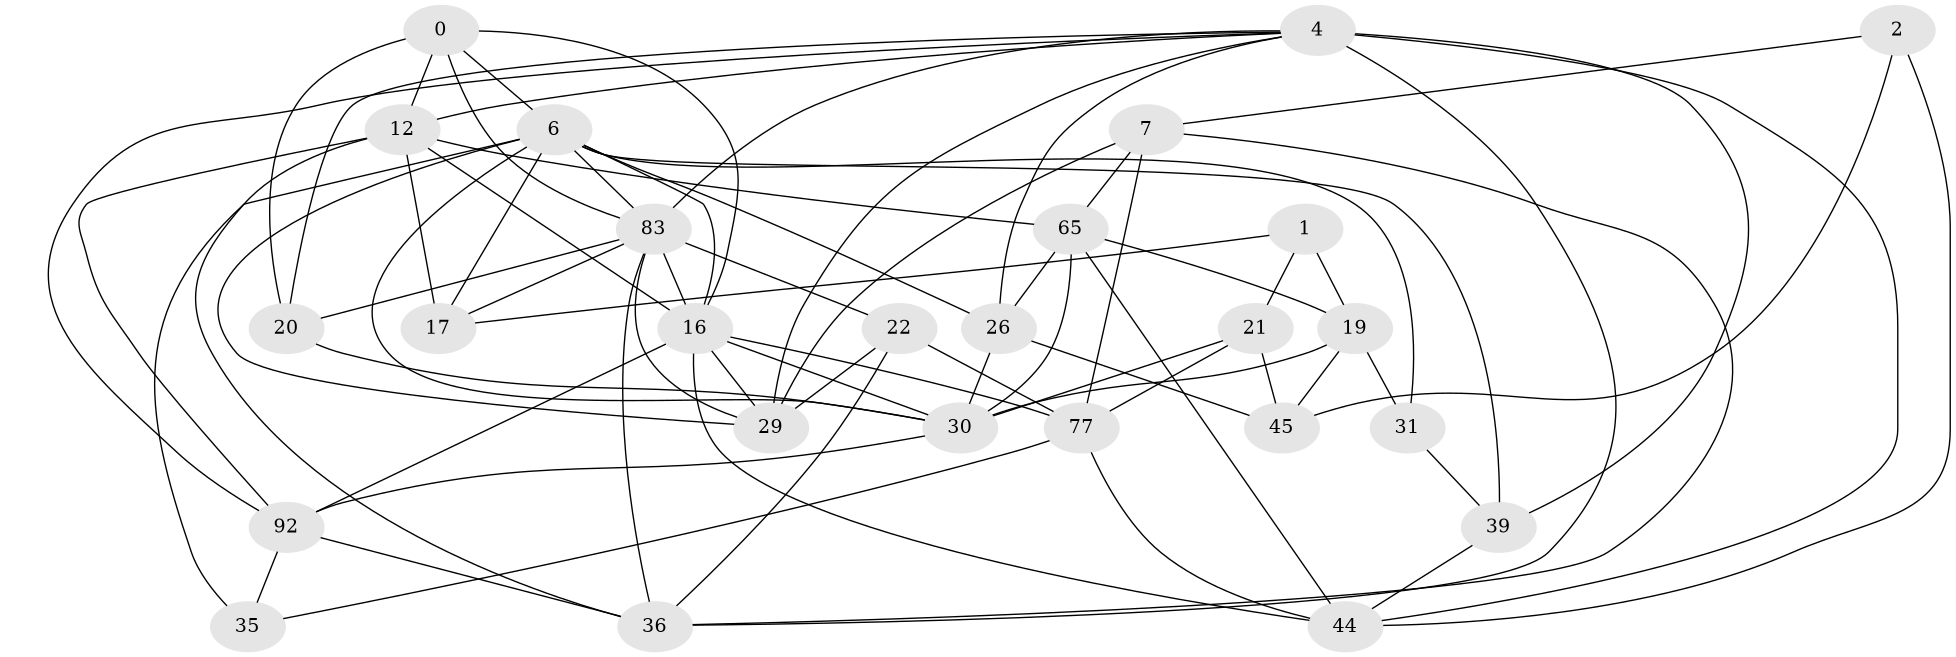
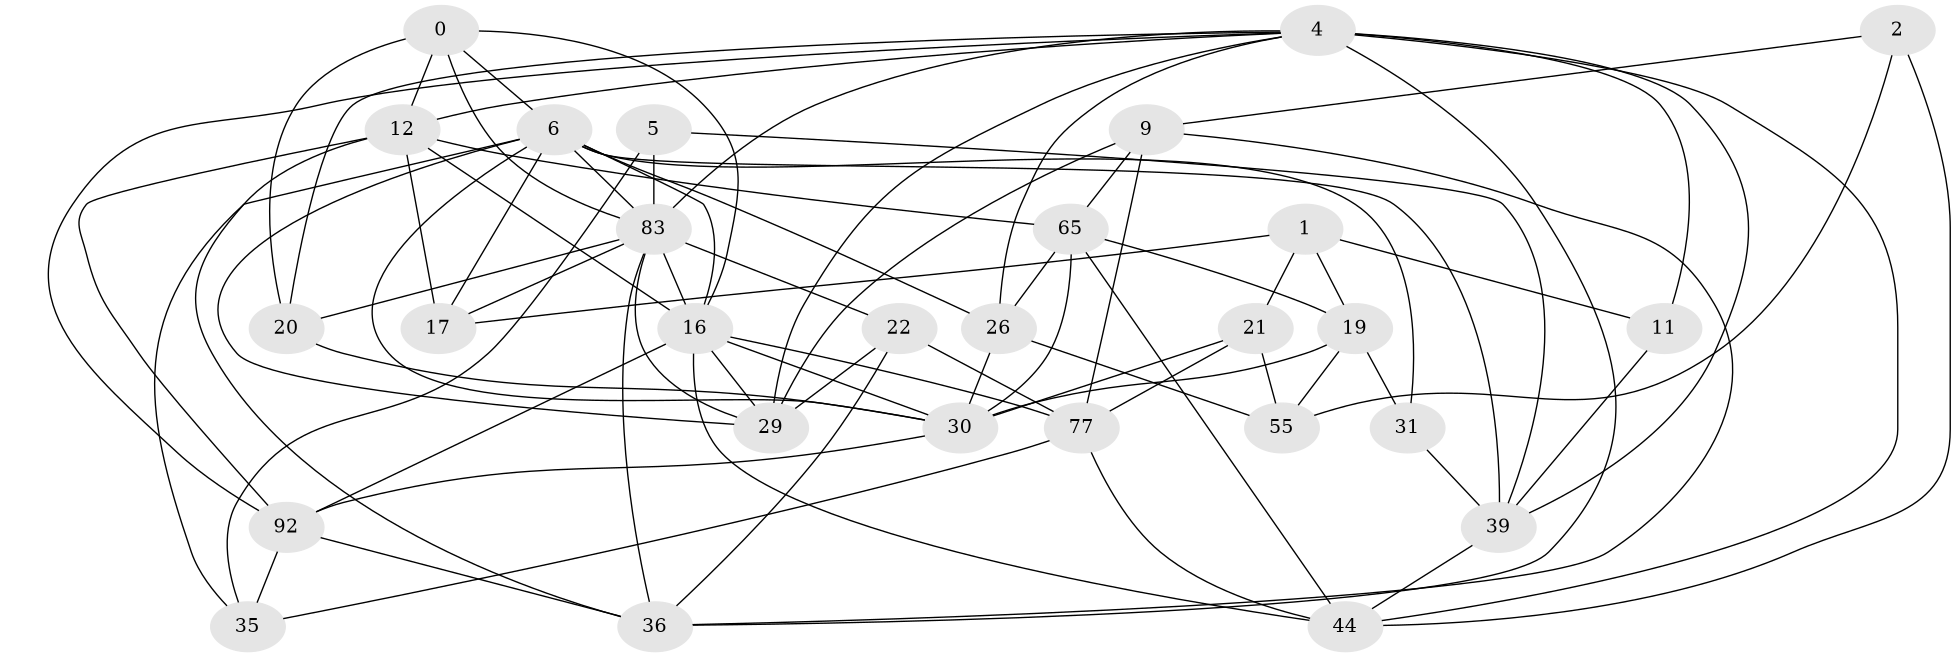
node "5": added
node "7": label "7" -> "9"
node "11": added
node "45": label "45" -> "55"
